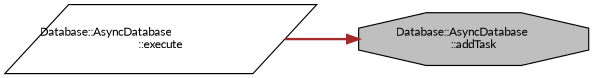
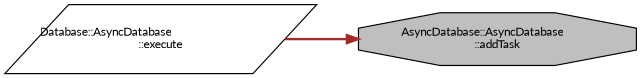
node "Database::AsyncDatabase ::addTask": label "Database::AsyncDatabase ::addTask" -> "AsyncDatabase::AsyncDatabase ::addTask"
